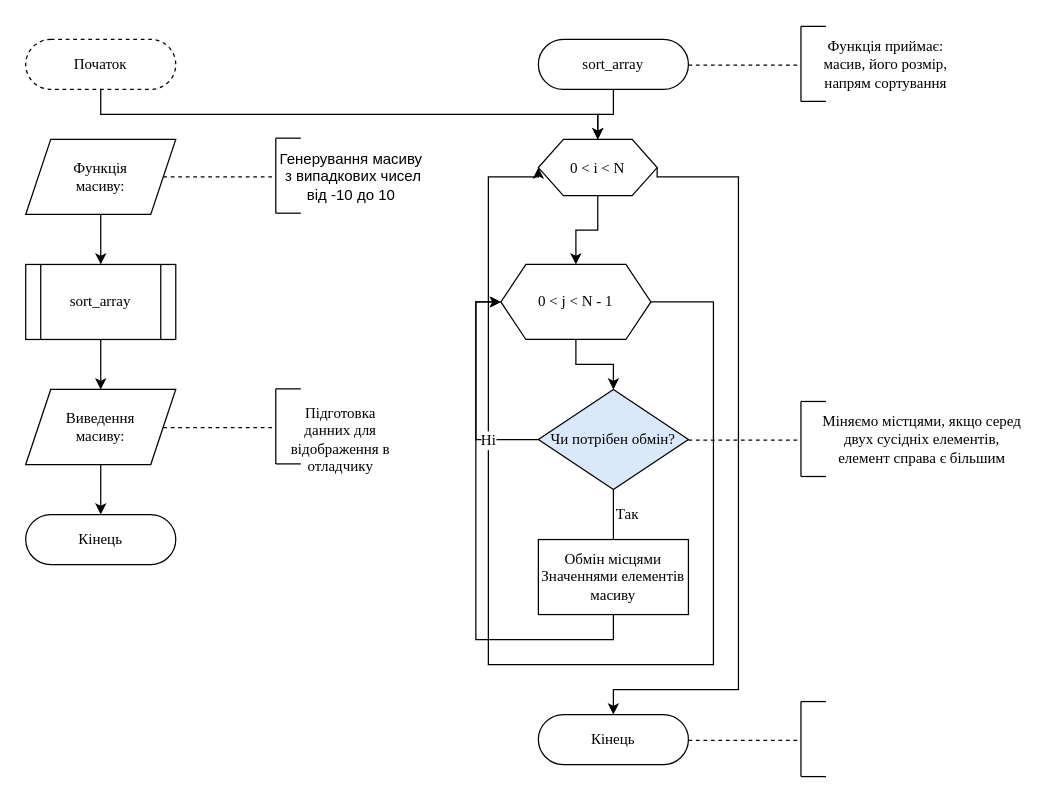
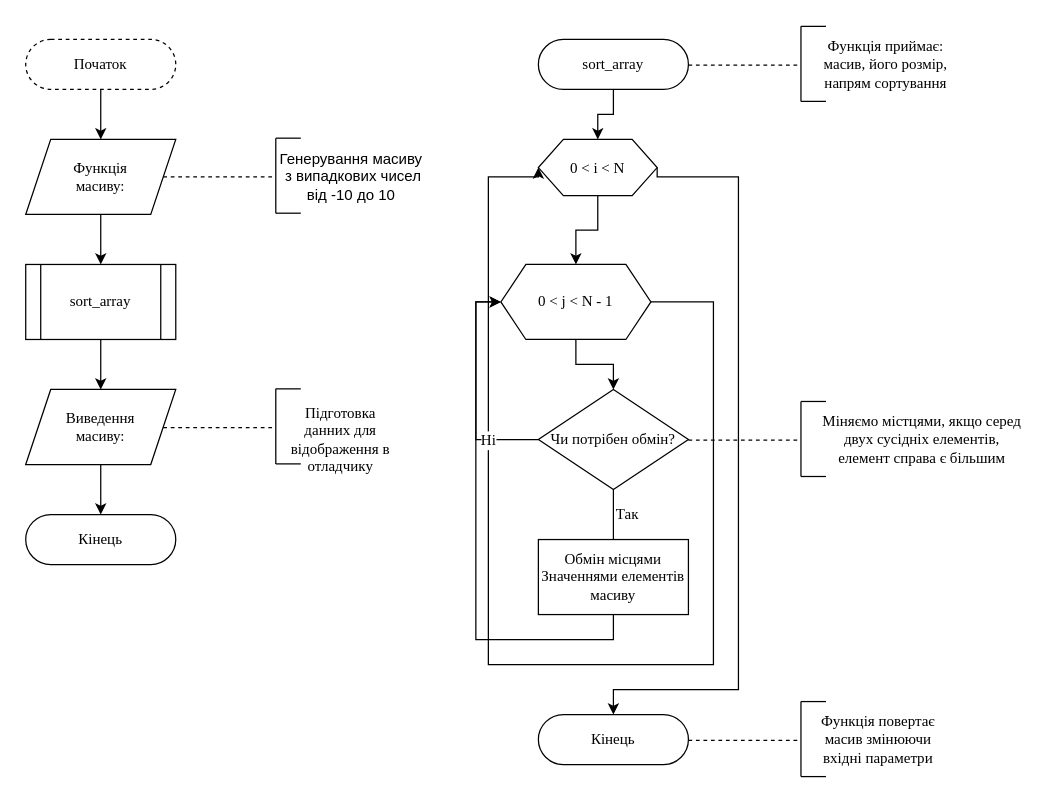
edge "Початок" -> "0 < i < N": now "Початок" -> "Функціямасиву:"
edge "Обмін місцями Значеннями елементів масиву" -> "0 < j < N - 1": arrowhead open -> classic
node "Чи потрібен обмін?": fillcolor #dae8fc -> #ffffff
node "Функція повертає масив змінюючи вхідні параметри": added
